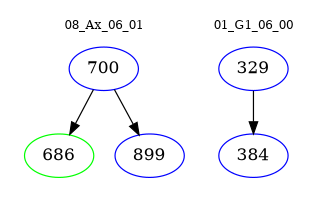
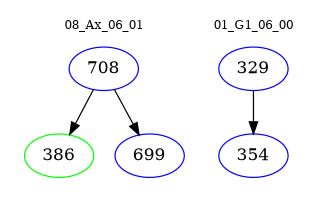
node "700": label "700" -> "708"
node "686": label "686" -> "386"
node "899": label "899" -> "699"
node "384": label "384" -> "354"
